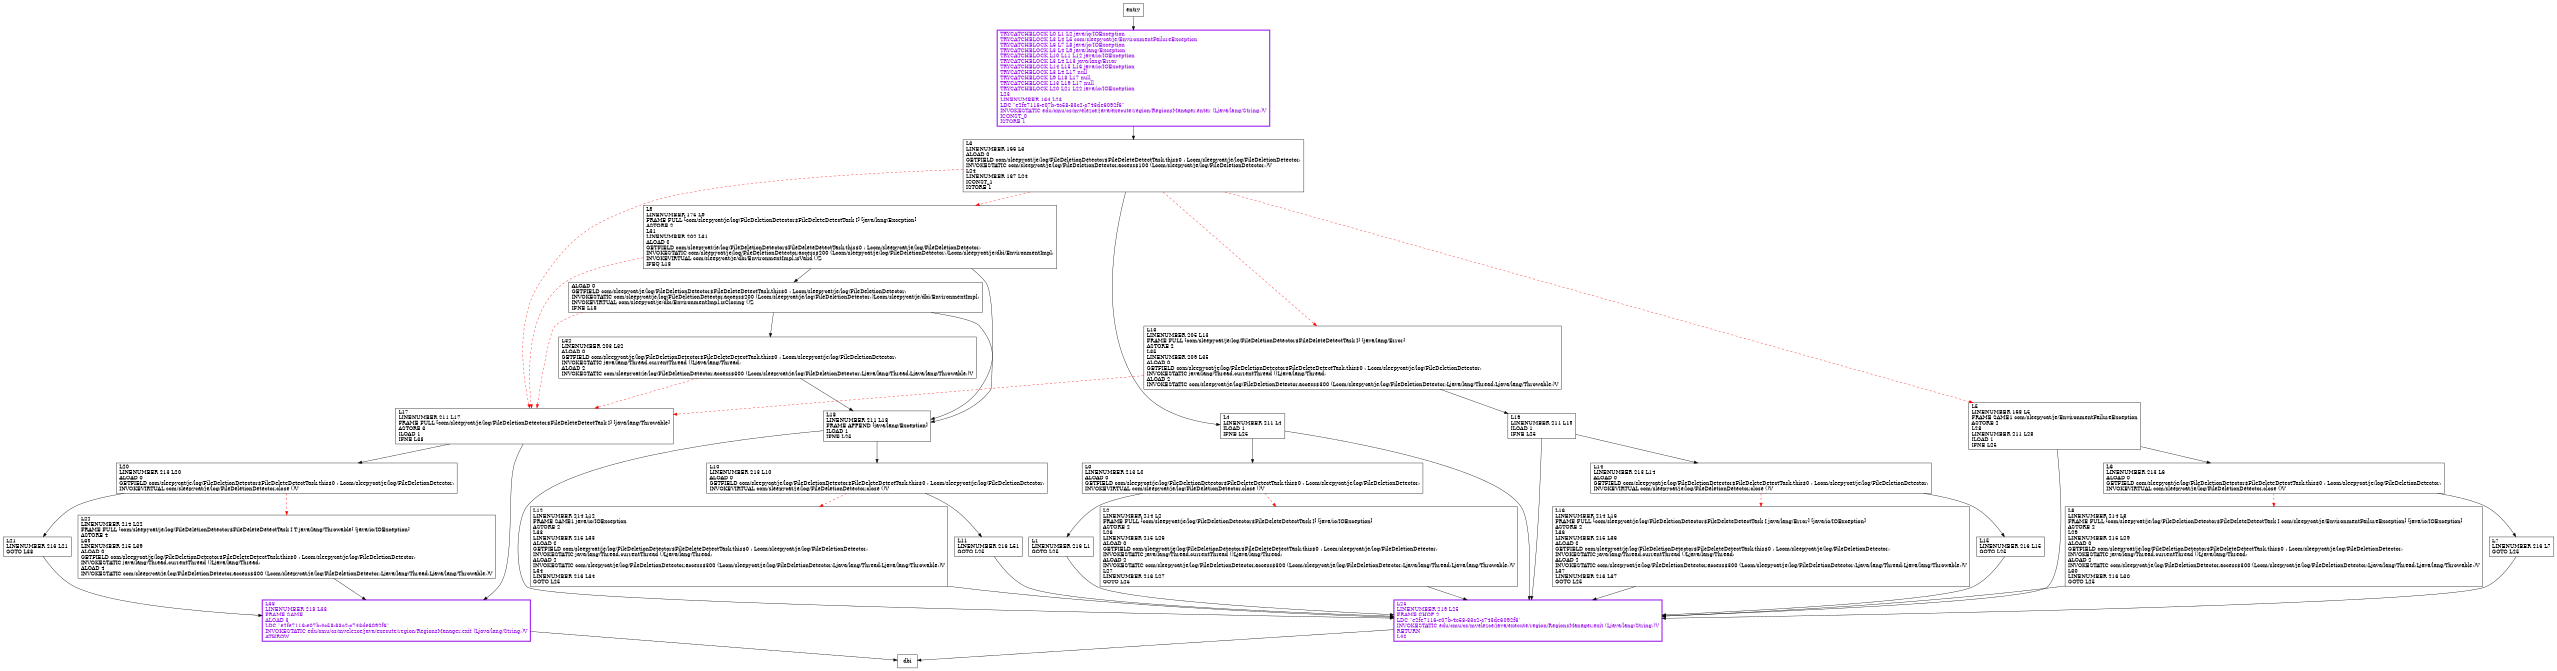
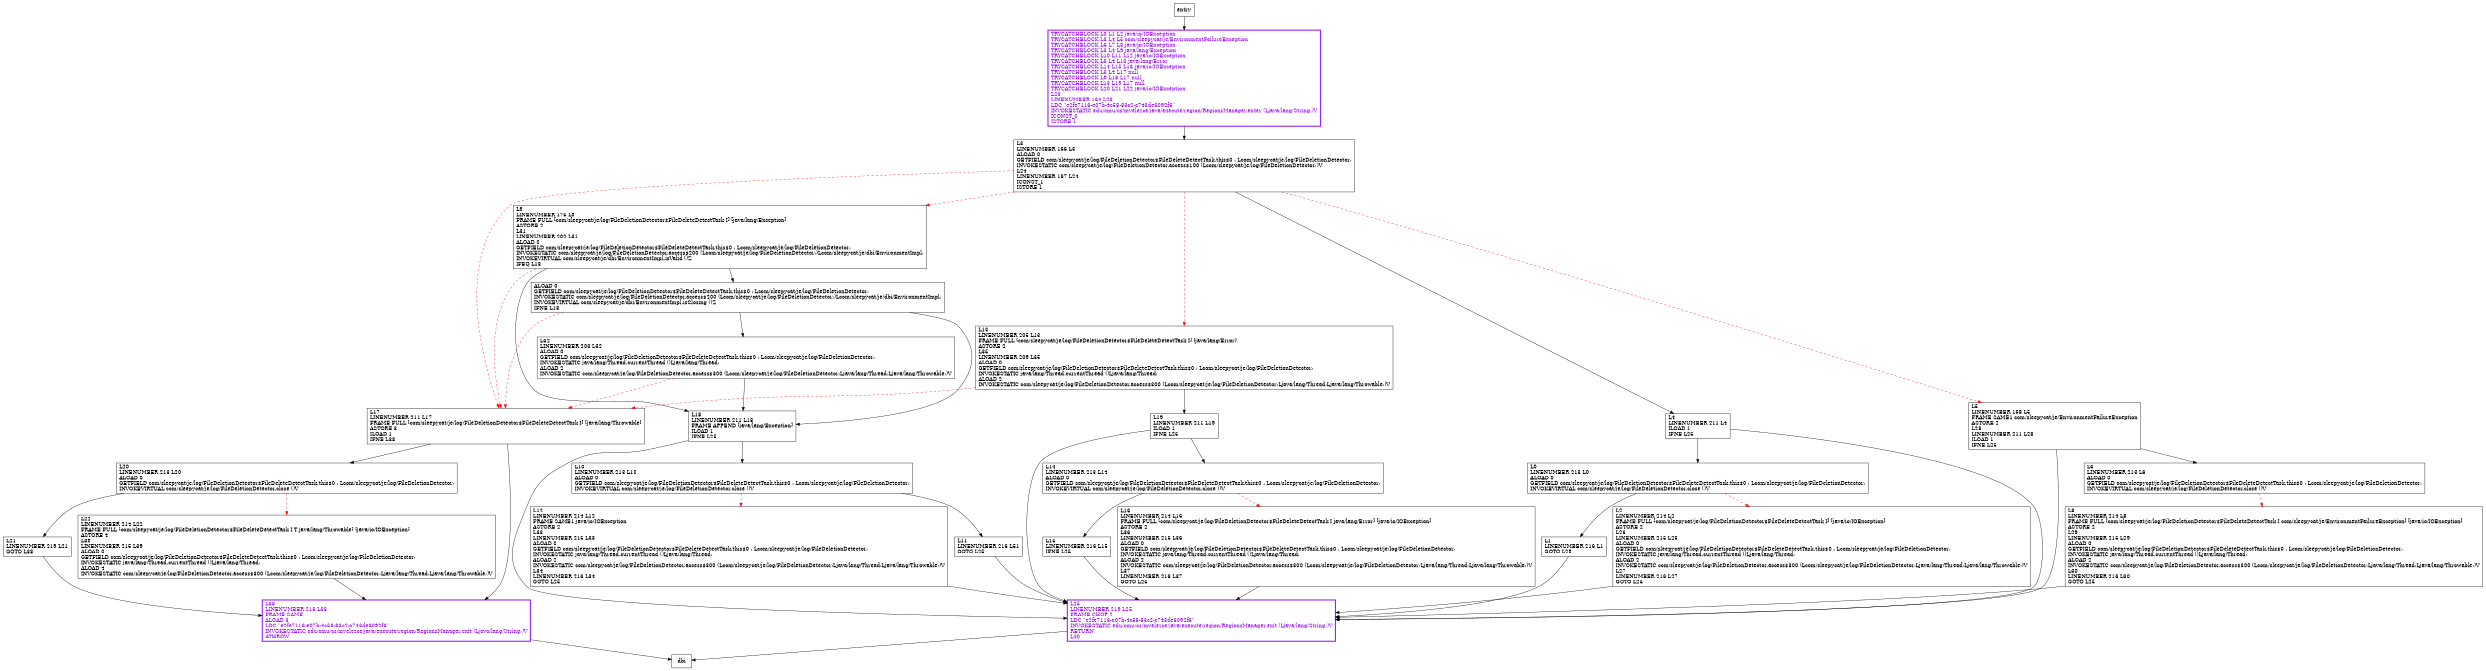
node "L21 LINENUMBER 216 L21 GOTO L38": label "L21 LINENUMBER 216 L21 GOTO L38" -> "L21 LINENUMBER 219 L21 GOTO L38"
node "L1 LINENUMBER 216 L1 GOTO L25": label "L1 LINENUMBER 216 L1 GOTO L25" -> "L1 LINENUMBER 216 L1 GOTO L29"
node "L15 LINENUMBER 216 L15 GOTO L25": label "L15 LINENUMBER 216 L15 GOTO L25" -> "L15 LINENUMBER 216 L15 IFNE L25"
node "L7 LINENUMBER 216 L7 GOTO L25": removed
